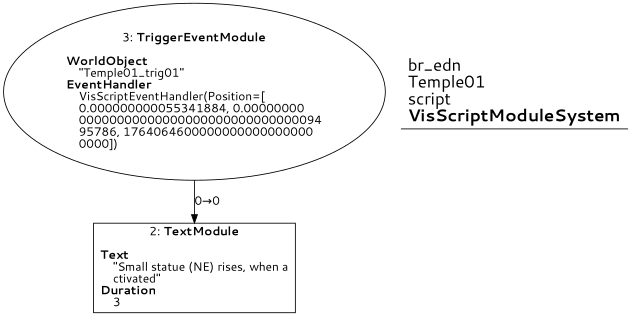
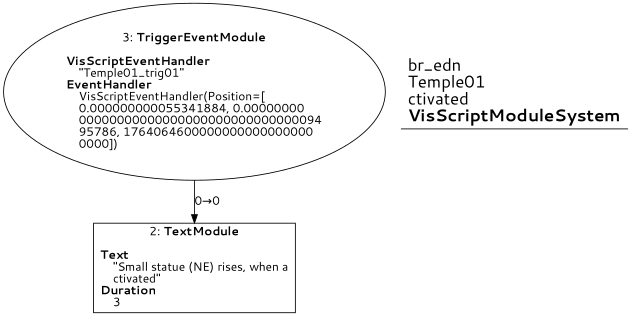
node "3:": text "WorldObject" -> "VisScriptEventHandler"
node "br_edn": text "script" -> "ctivated"
